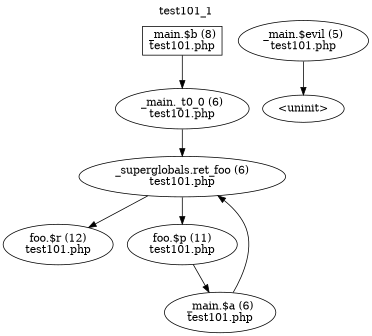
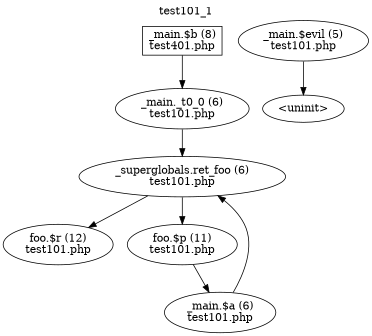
node "_main.$b (8) test101.php": label "_main.$b (8) test101.php" -> "_main.$b (8) test401.php"
